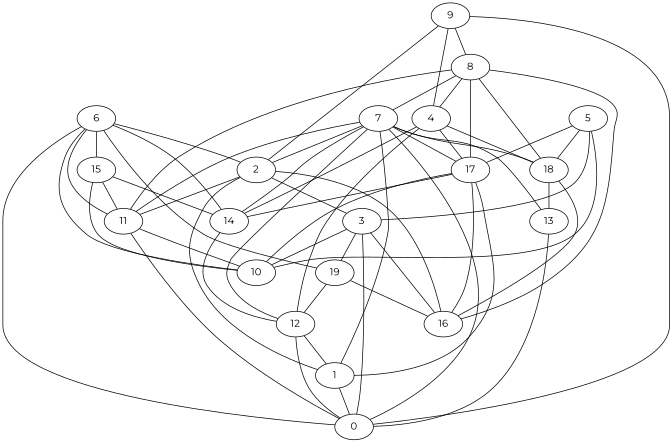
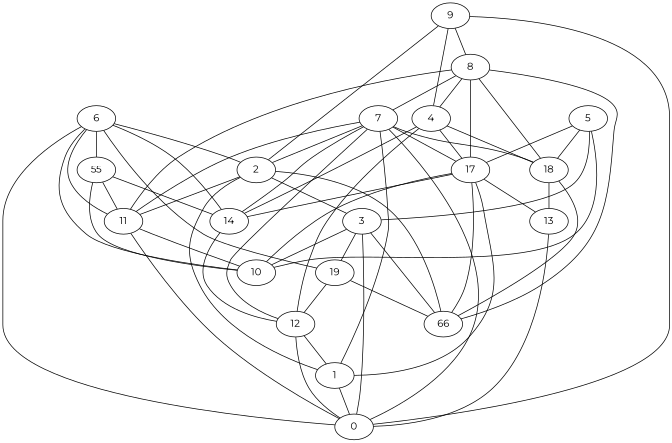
edge "7" -- "13": now "17" -- "13"
node "15": label "15" -> "55"
node "16": label "16" -> "66"
